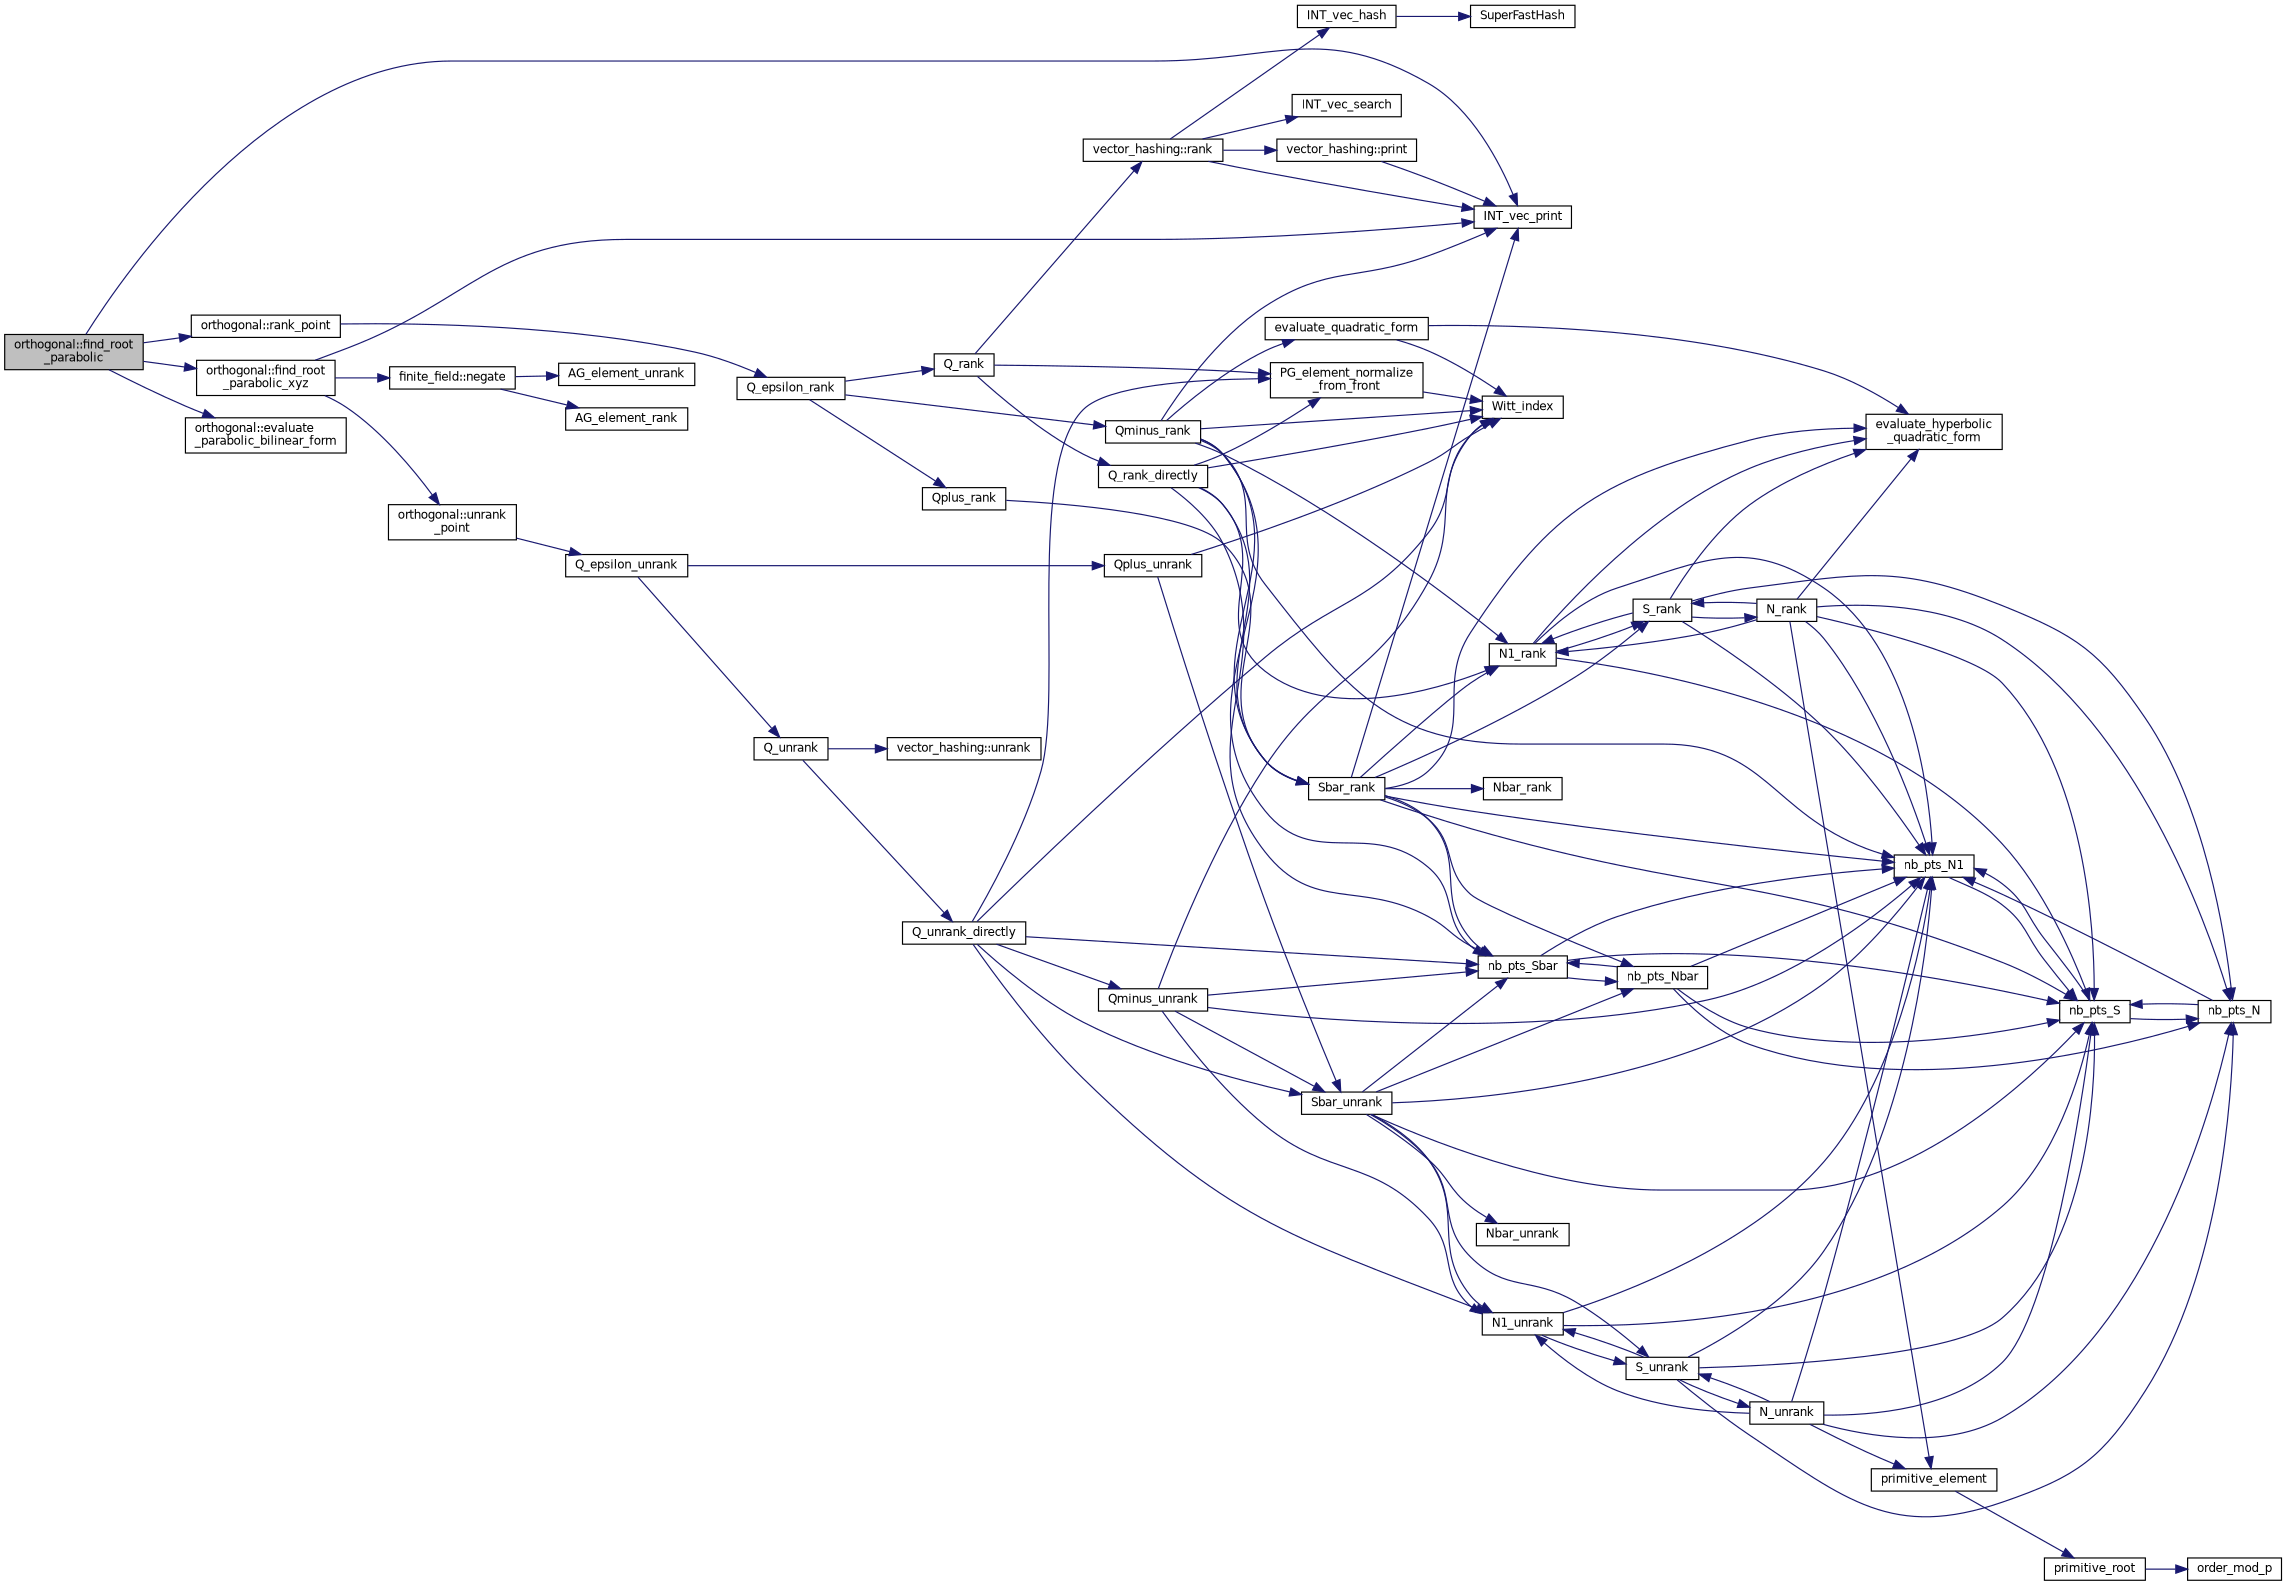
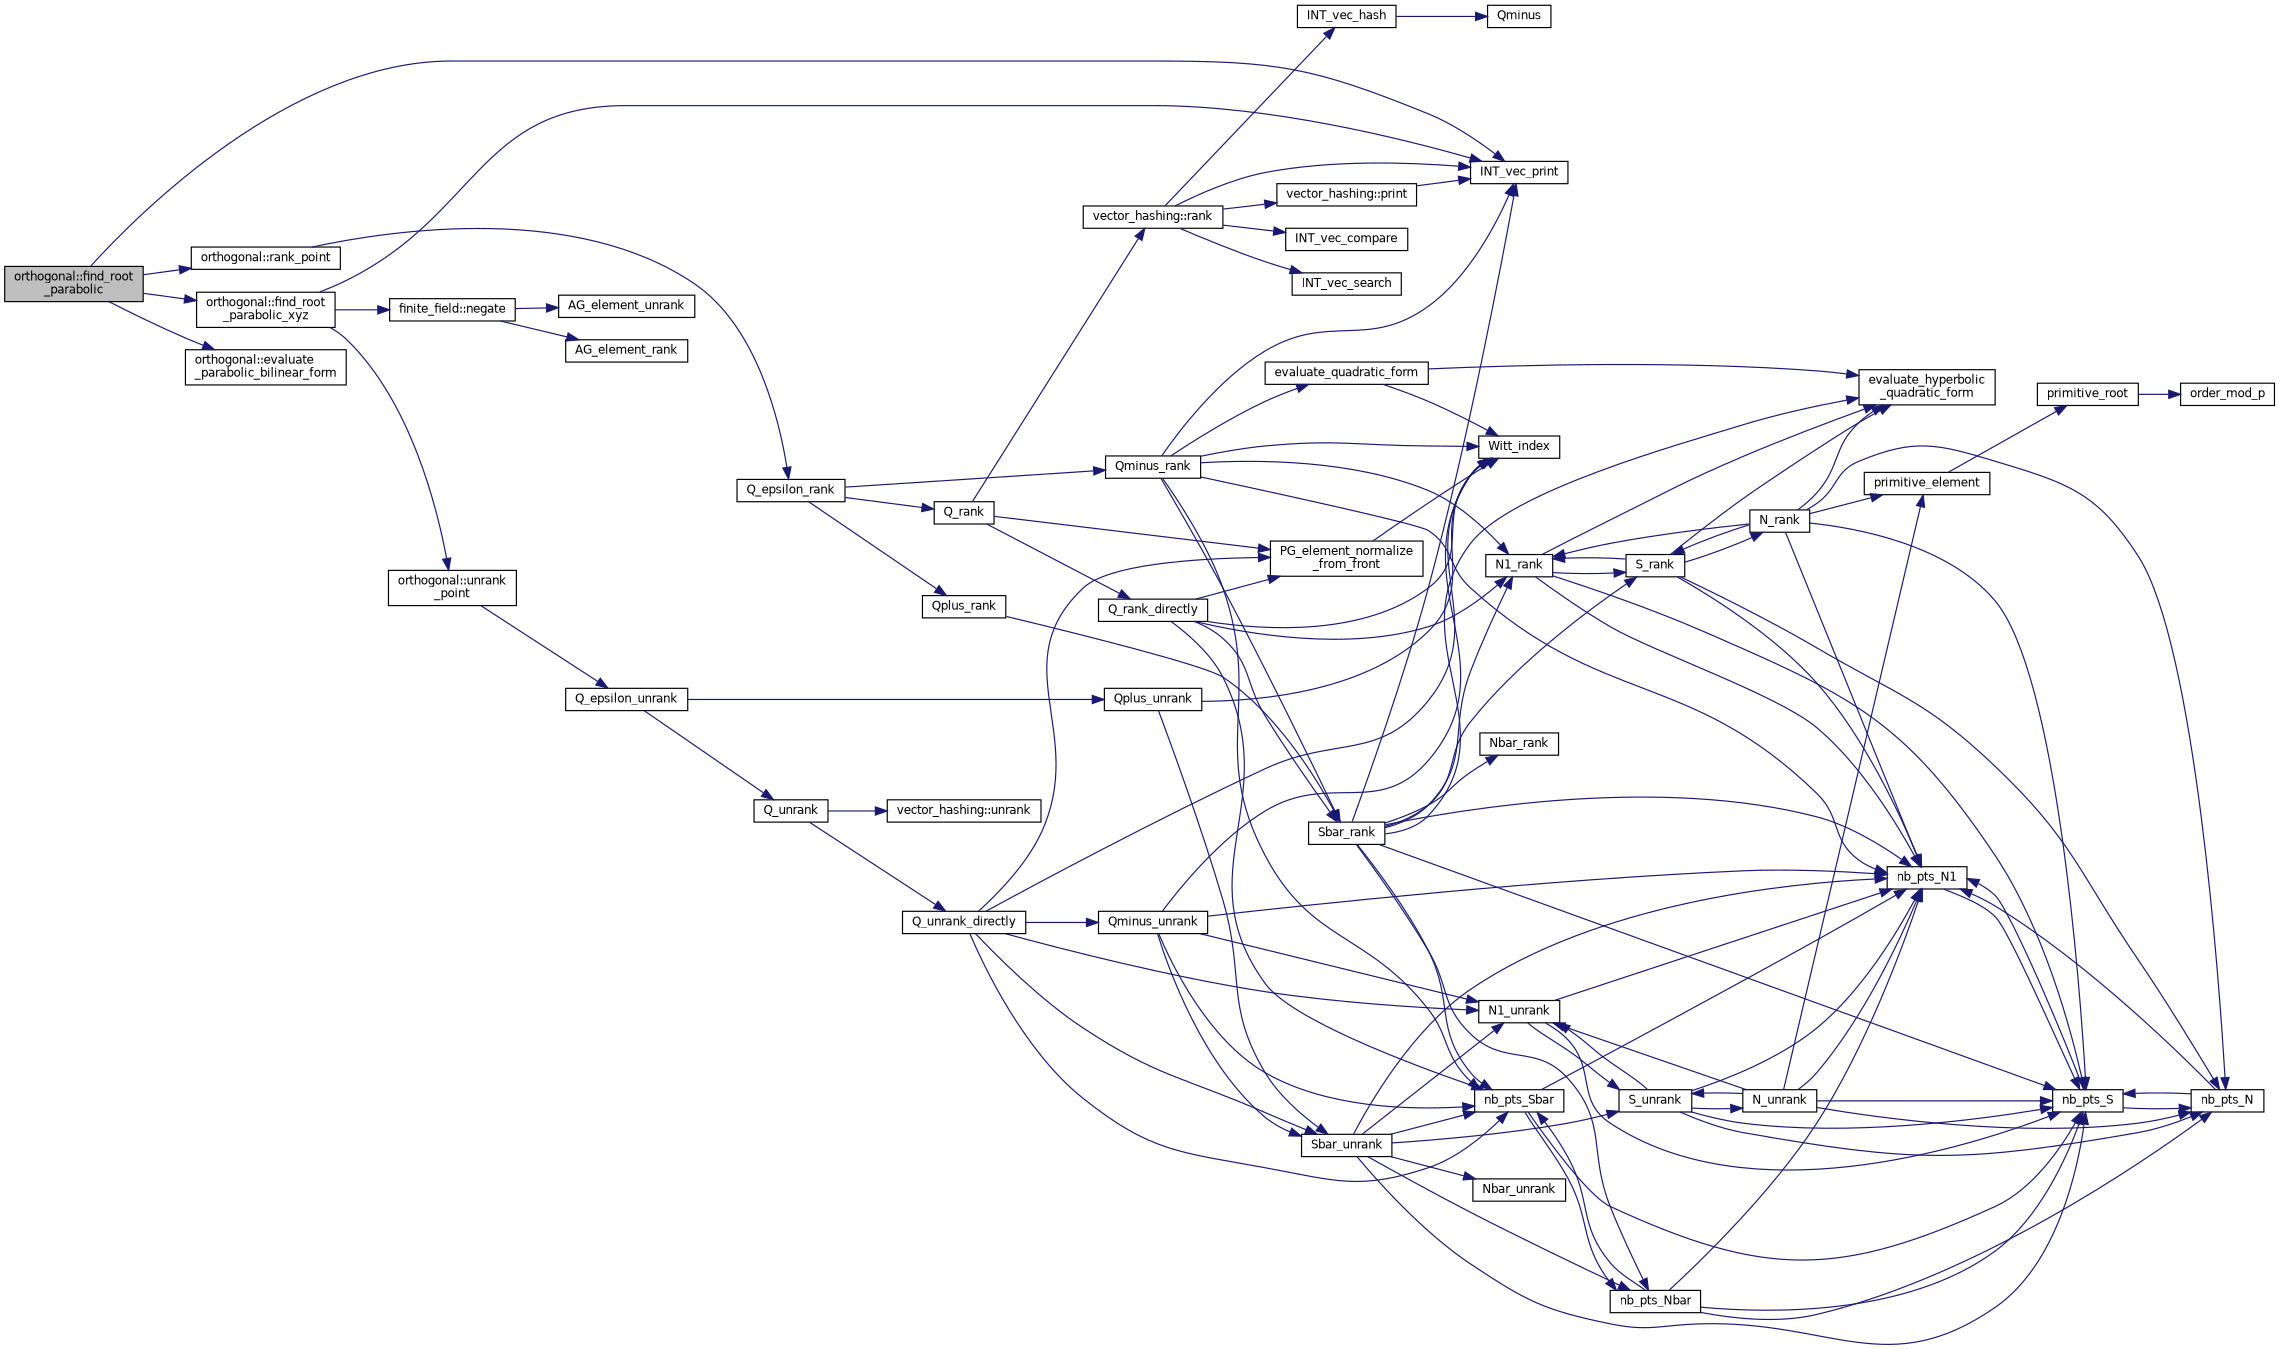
node "SuperFastHash": label "SuperFastHash" -> "Qminus"
node "INT_vec_compare": added
